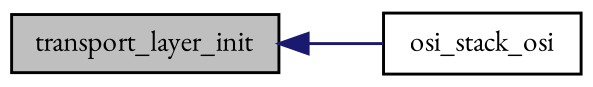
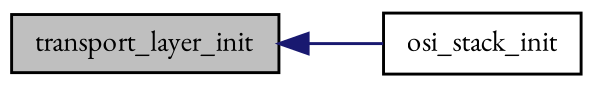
node "osi_stack_osi": label "osi_stack_osi" -> "osi_stack_init"
